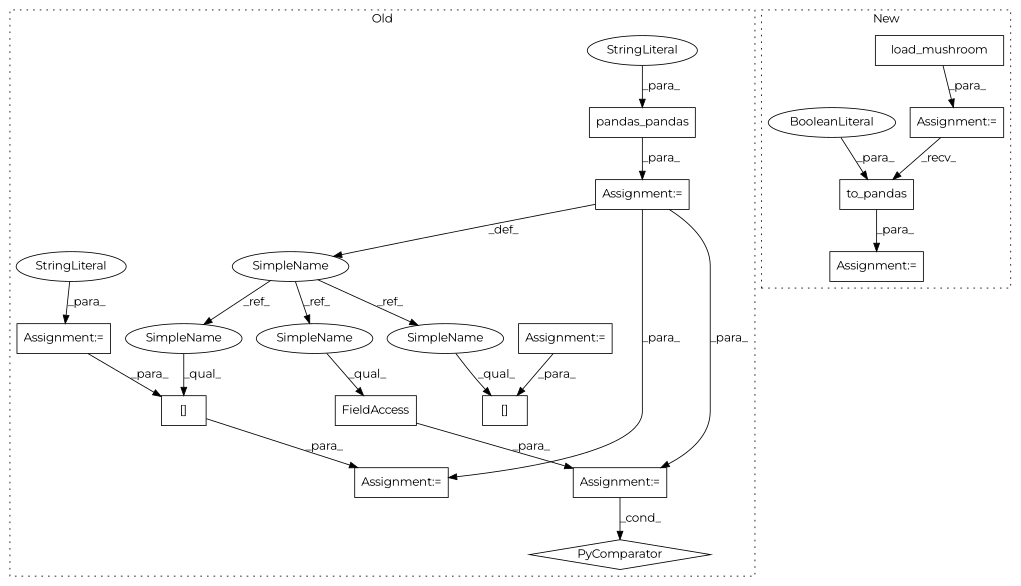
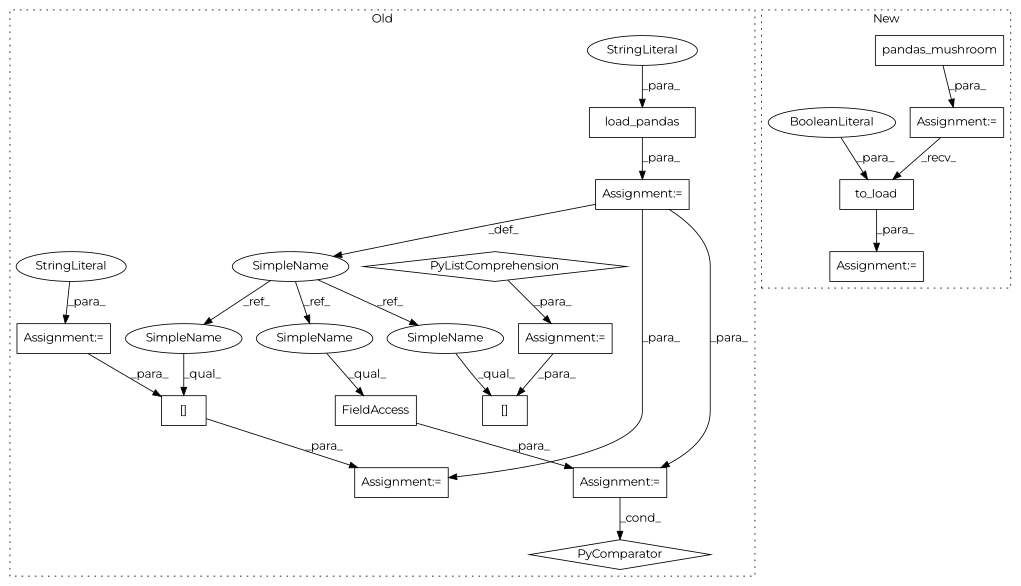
node "load_mushroom": label "load_mushroom" -> "pandas_mushroom"
node "pandas_pandas": label "pandas_pandas" -> "load_pandas"
node "to_pandas": label "to_pandas" -> "to_load"
node "PyListComprehension": added
